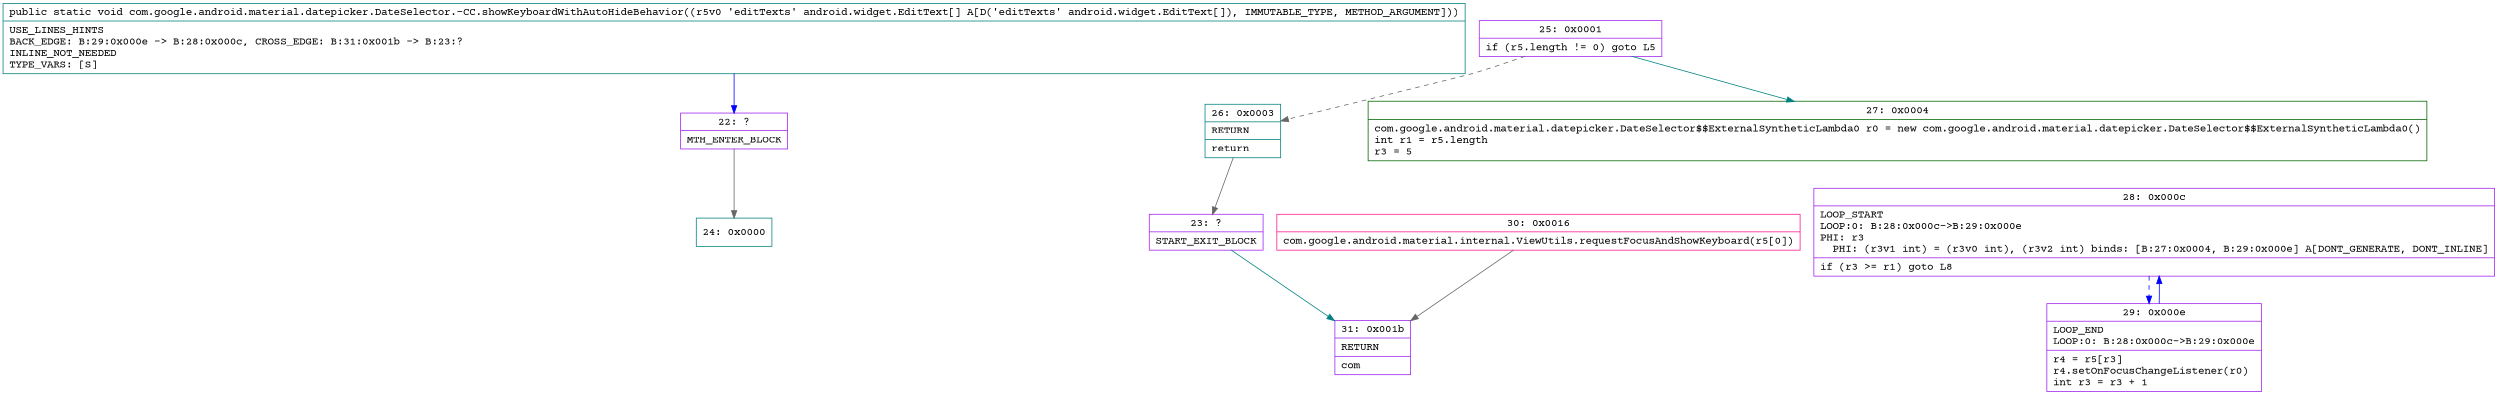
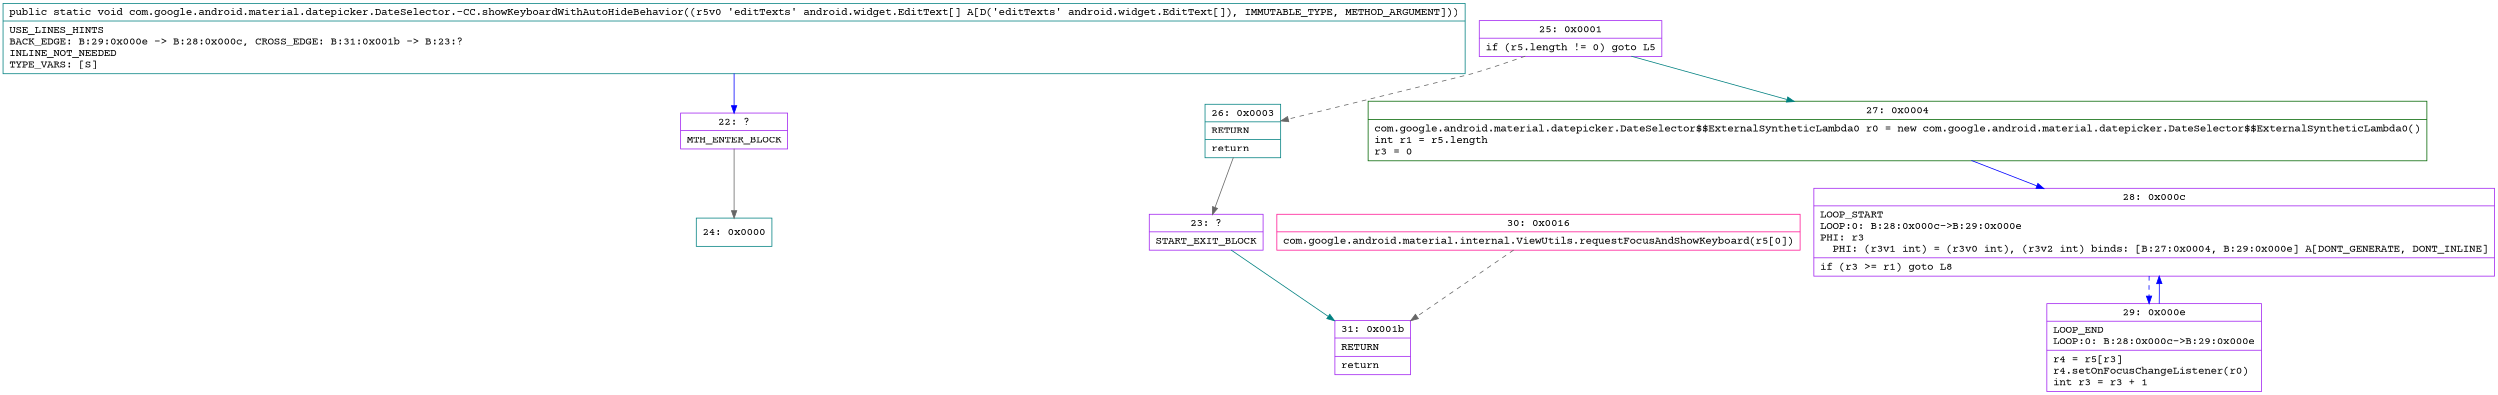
node "27: 0x0004": text "r3 = 5" -> "r3 = 0"
edge "27: 0x0004" -> "28: 0x000c": added
edge "30: 0x0016" -> "31: 0x001b": style solid -> dashed
node "31: 0x001b": text "com" -> "return"
